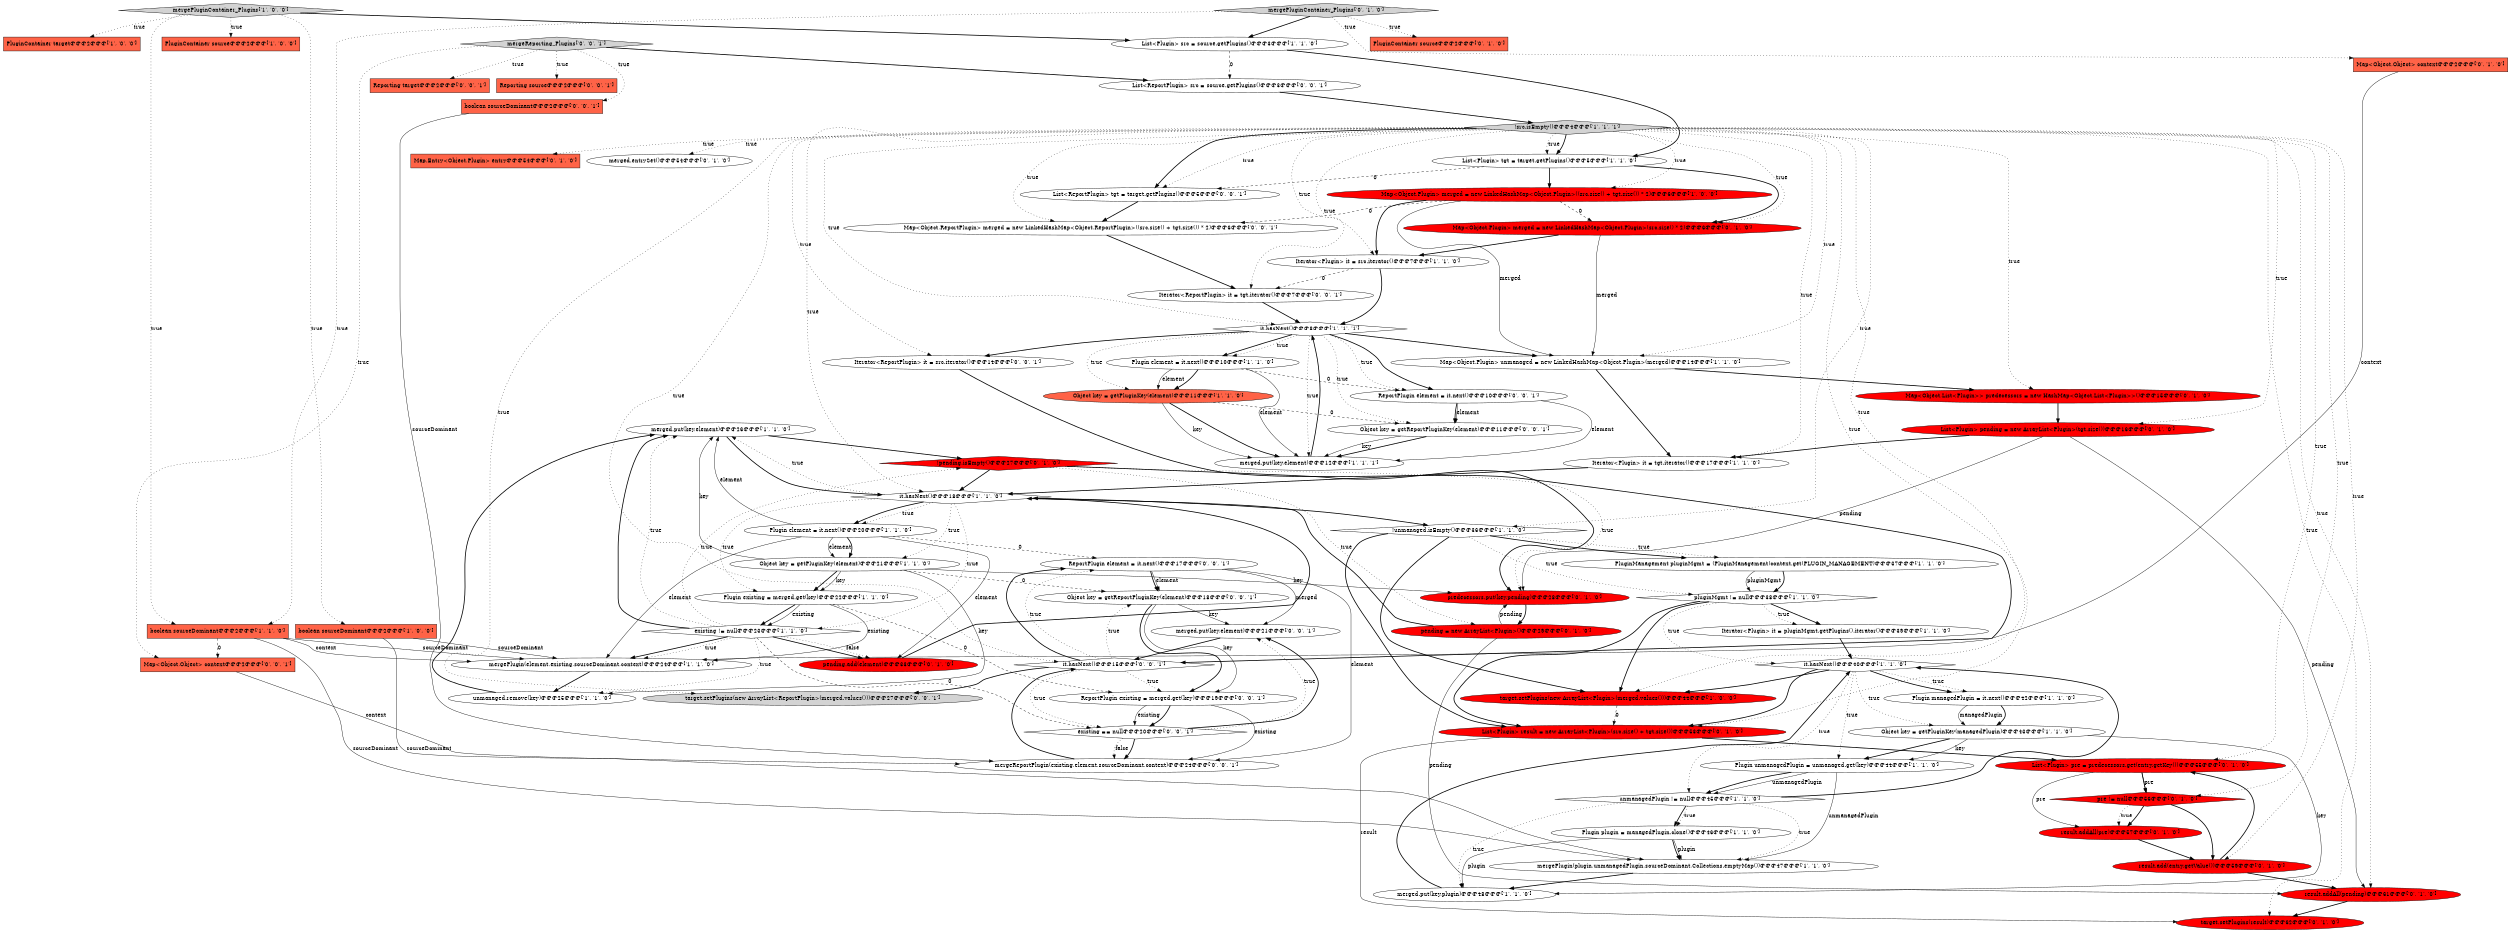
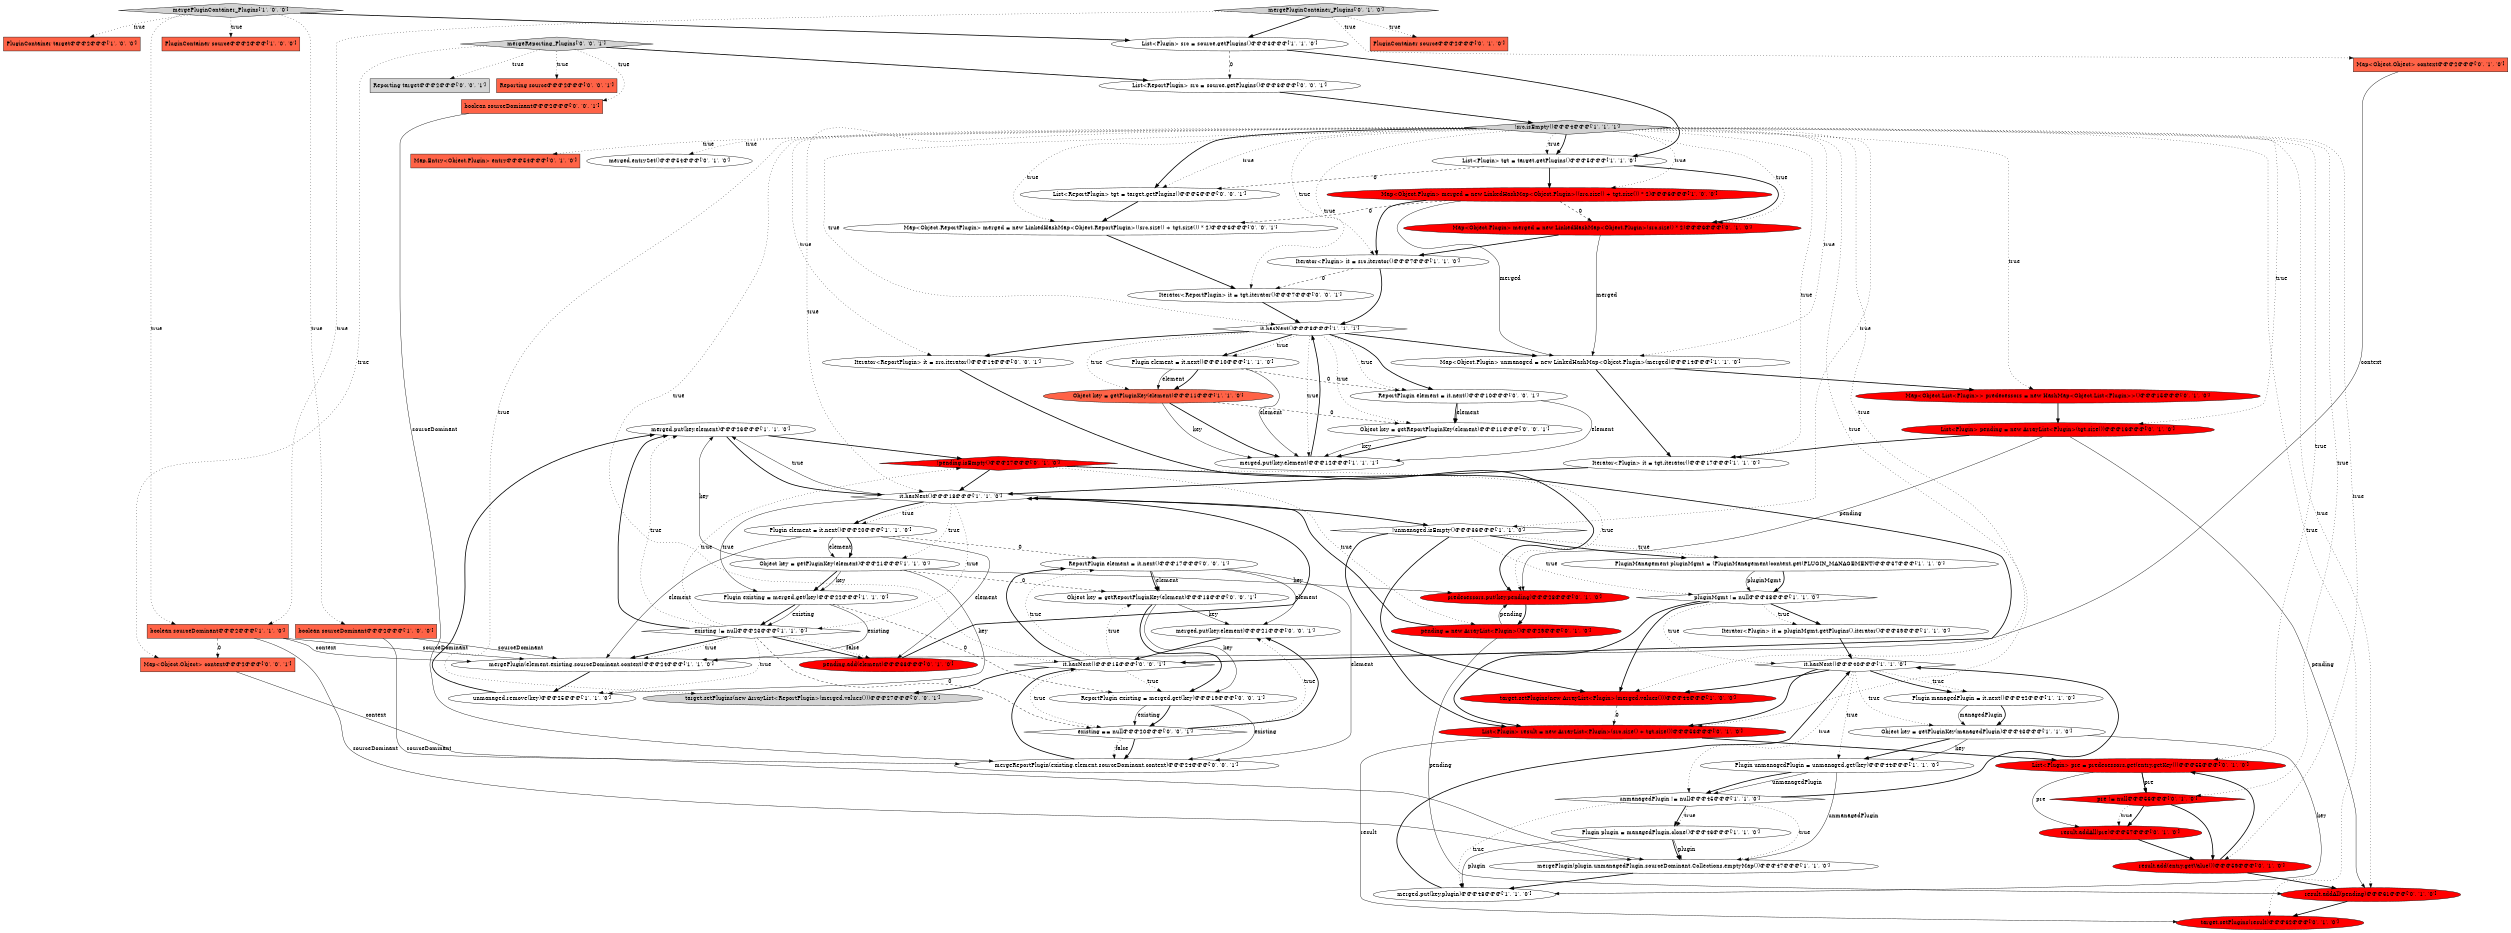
node "Reporting target@@@2@@@['0', '0', '1']": fillcolor tomato -> lightgray
edge "it.hasNext()@@@18@@@['1', '1', '0']" -> "merged.put(key,element)@@@26@@@['1', '1', '0']": style dotted -> solid
edge "Plugin element = it.next()@@@20@@@['1', '1', '0']" -> "merged.put(key,element)@@@26@@@['1', '1', '0']": removed, label "element"
edge "it.hasNext()@@@18@@@['1', '1', '0']" -> "Plugin existing = merged.get(key)@@@22@@@['1', '1', '0']": style dotted -> solid
edge "ReportPlugin element = it.next()@@@17@@@['0', '0', '1']" -> "merged.put(key,element)@@@21@@@['0', '0', '1']": label "merged" -> "element"
